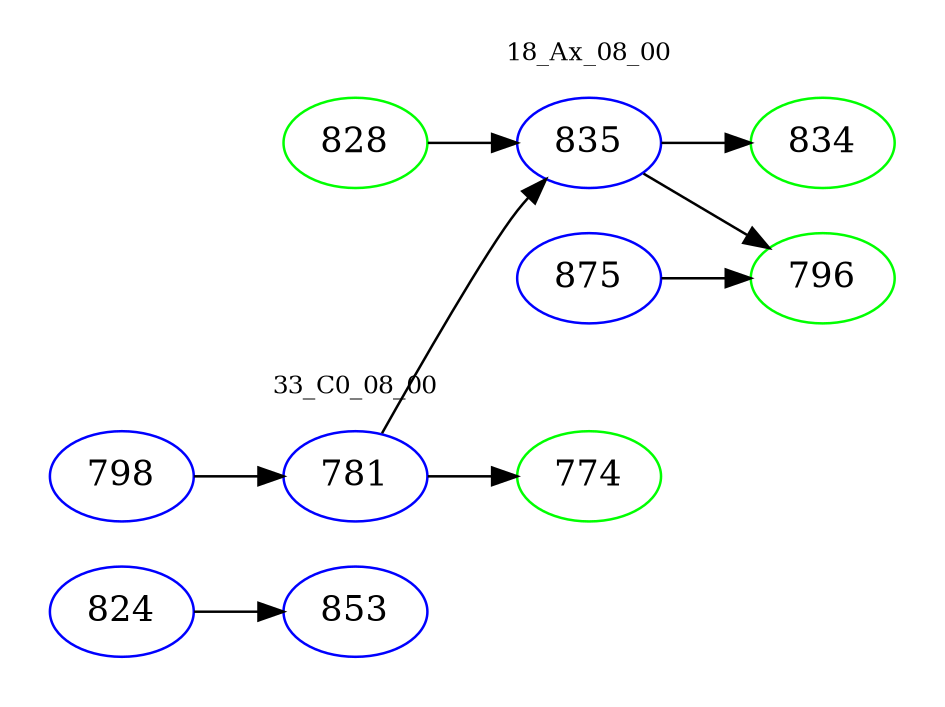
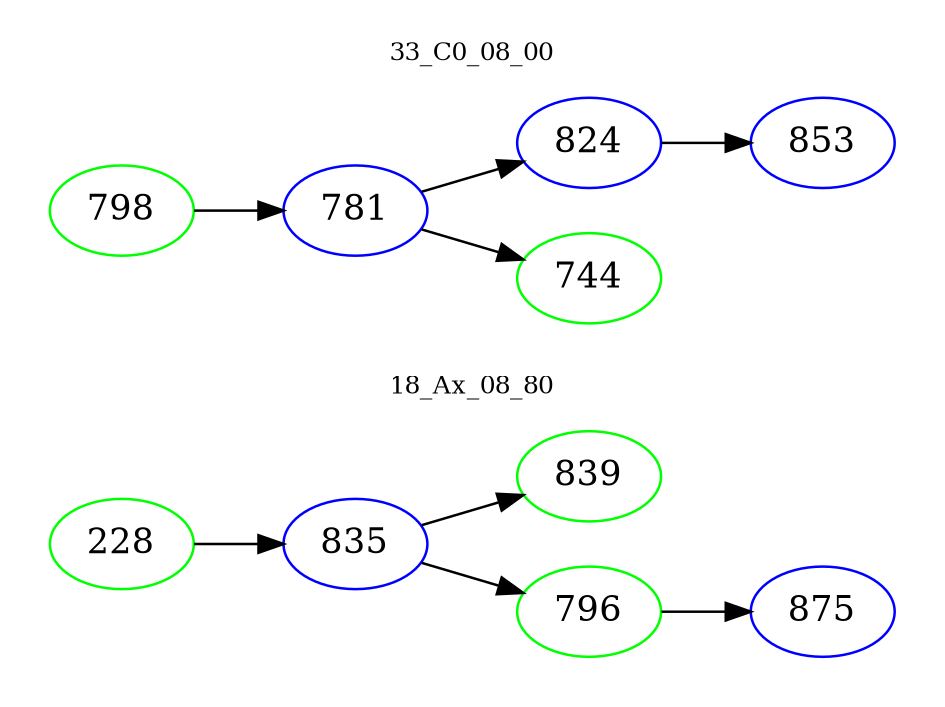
cluster "18_Ax_08_00": label "18_Ax_08_00" -> "18_Ax_08_80"
node "828": label "828" -> "228"
node "834": label "834" -> "839"
edge "875" -> "796": reversed
edge "781" -> "835": now "781" -> "824"
node "798": color blue -> green
node "774": label "774" -> "744"
